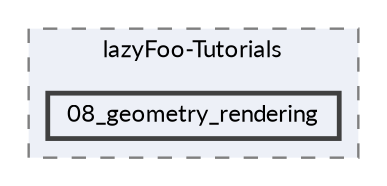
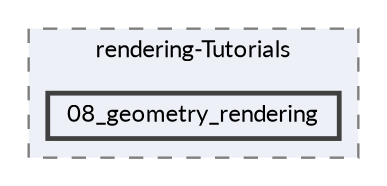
cluster "lazyFoo-Tutorials": label "lazyFoo-Tutorials" -> "rendering-Tutorials"
